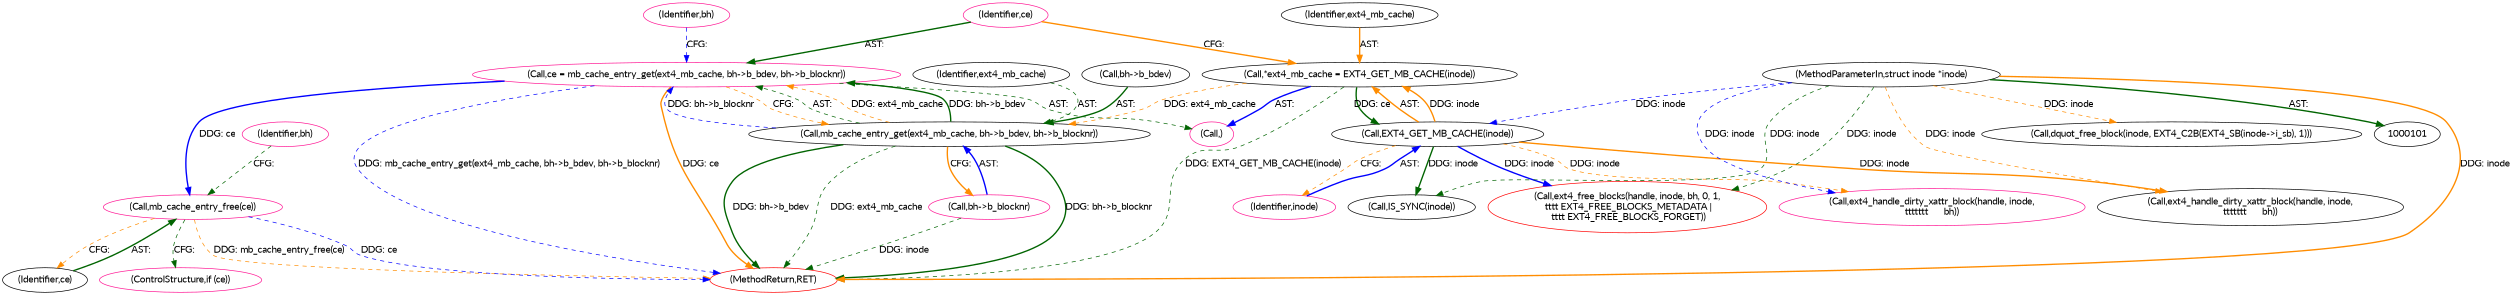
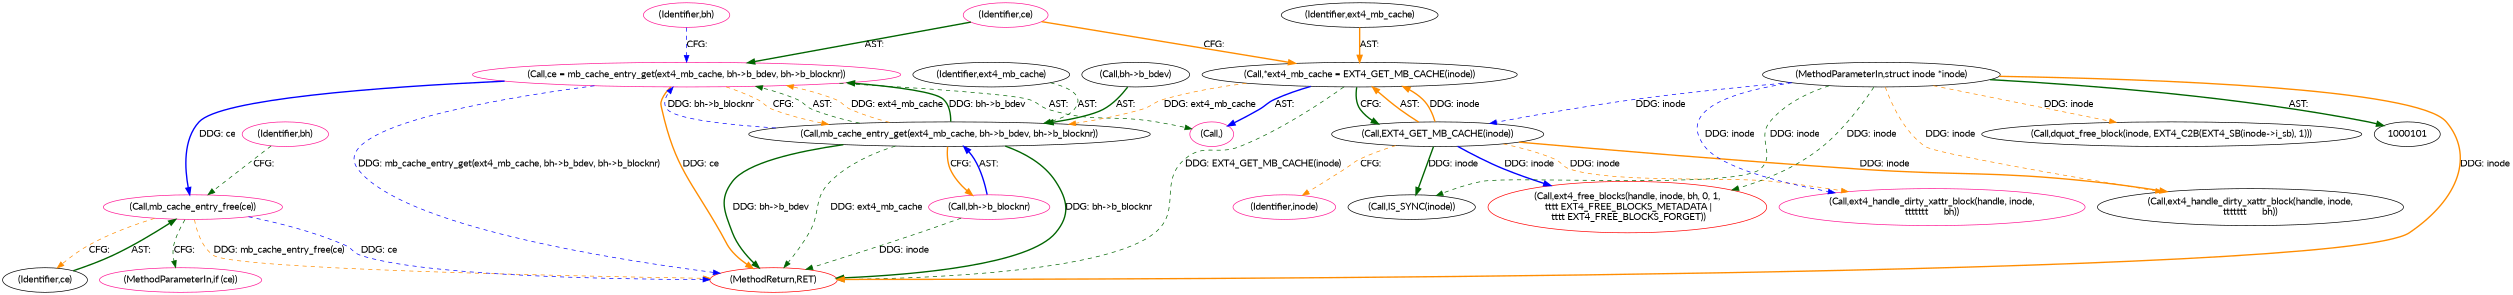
edge "(Call,*ext4_mb_cache = EXT4_GET_MB_CACHE(inode))" -> "(Call,EXT4_GET_MB_CACHE(inode))": label "DDG: ce" -> "CFG: "
edge "(Identifier,inode)" -> "(Call,EXT4_GET_MB_CACHE(inode))": removed, label "AST:"
node "(ControlStructure,if (ce))": label "(ControlStructure,if (ce))" -> "(MethodParameterIn,if (ce))"
